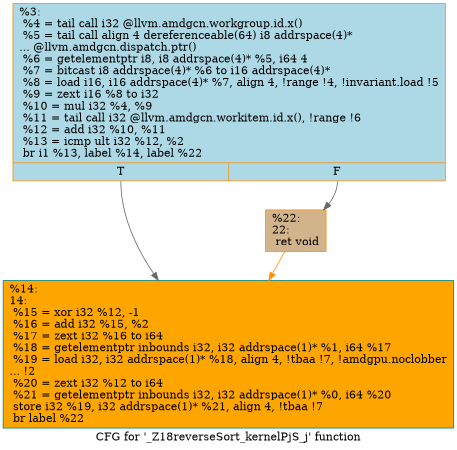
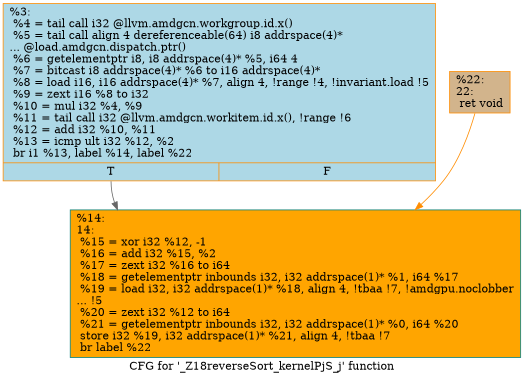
node "%3:": text "... @llvm.amdgcn.dispatch.ptr()" -> "... @load.amdgcn.dispatch.ptr()"
edge "%3:" -> "%22:": removed
node "%14:": text "... !2" -> "... !5"
